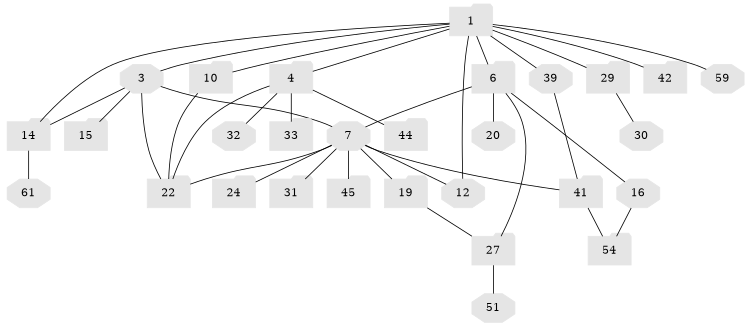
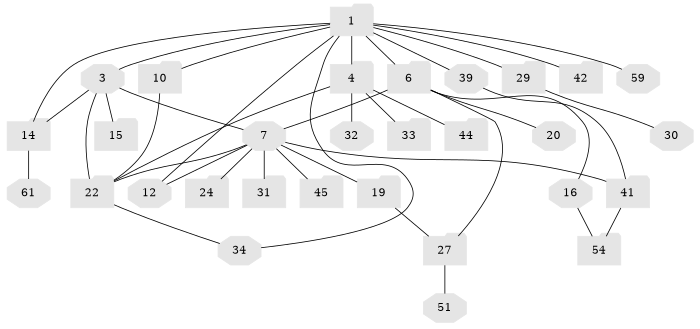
node "34": added
